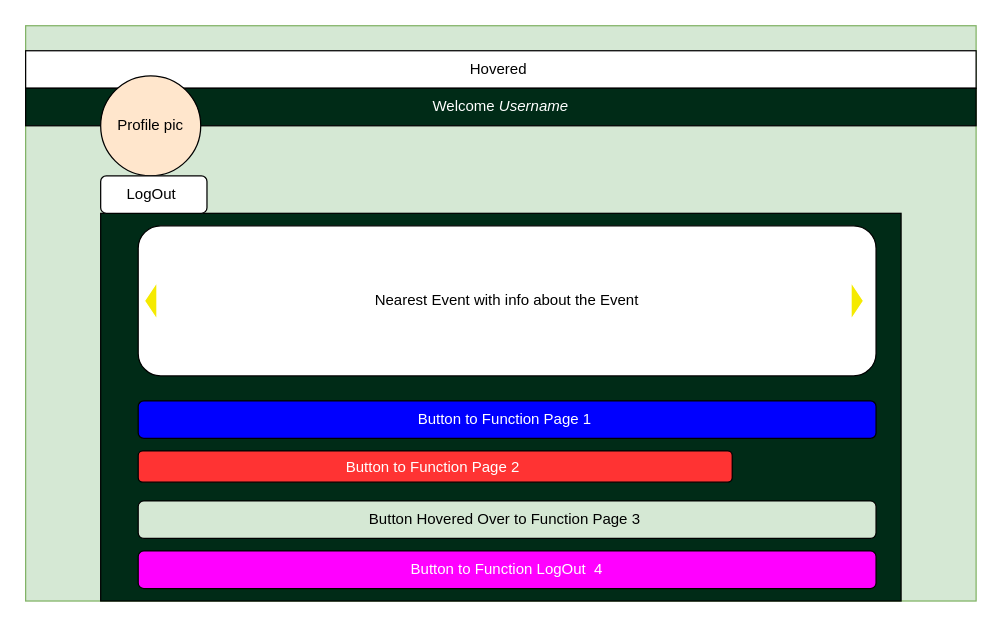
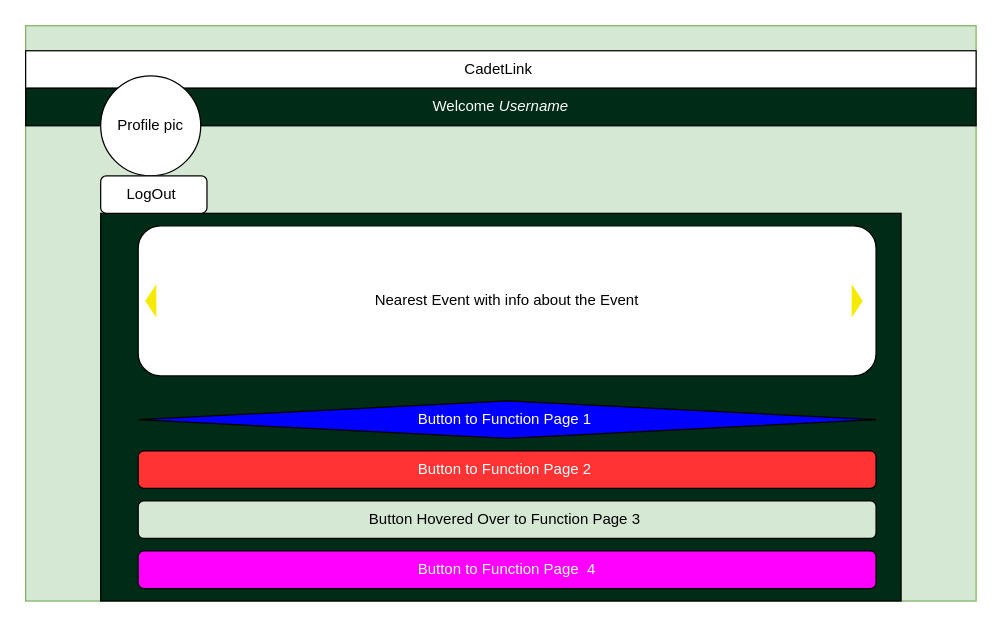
node "Hovered": label "Hovered" -> "CadetLink"
node "Profile pic": fillcolor #ffe6cc -> #ffffff
node "Button to Function Page 1": shape rounded rectangle -> diamond
node "Button to Function Page 2": size 594x31 -> 738x38
node "Button to Function LogOut 4": label "Button to Function LogOut 4" -> "Button to Function Page 4"
